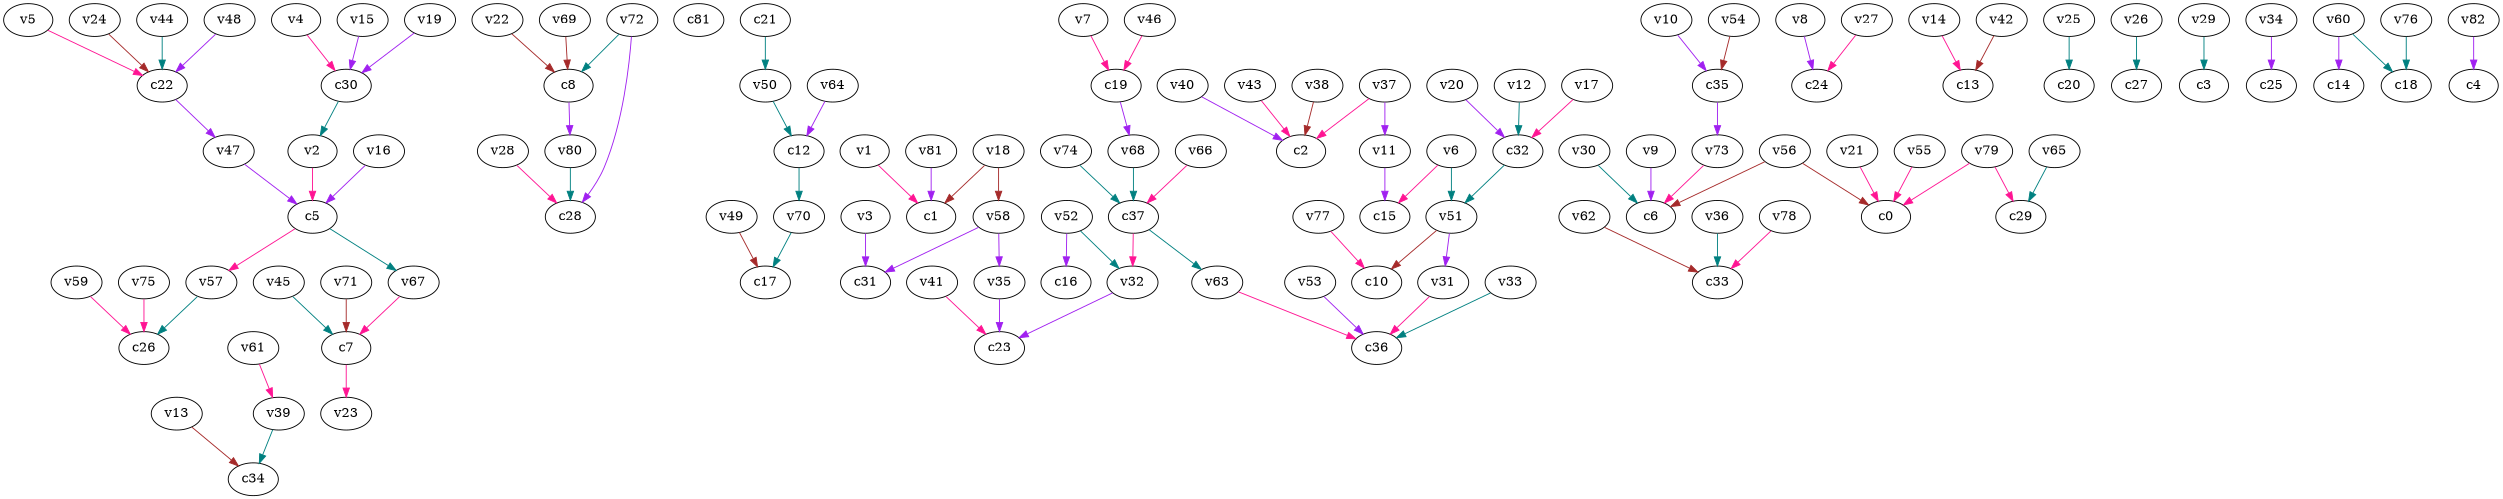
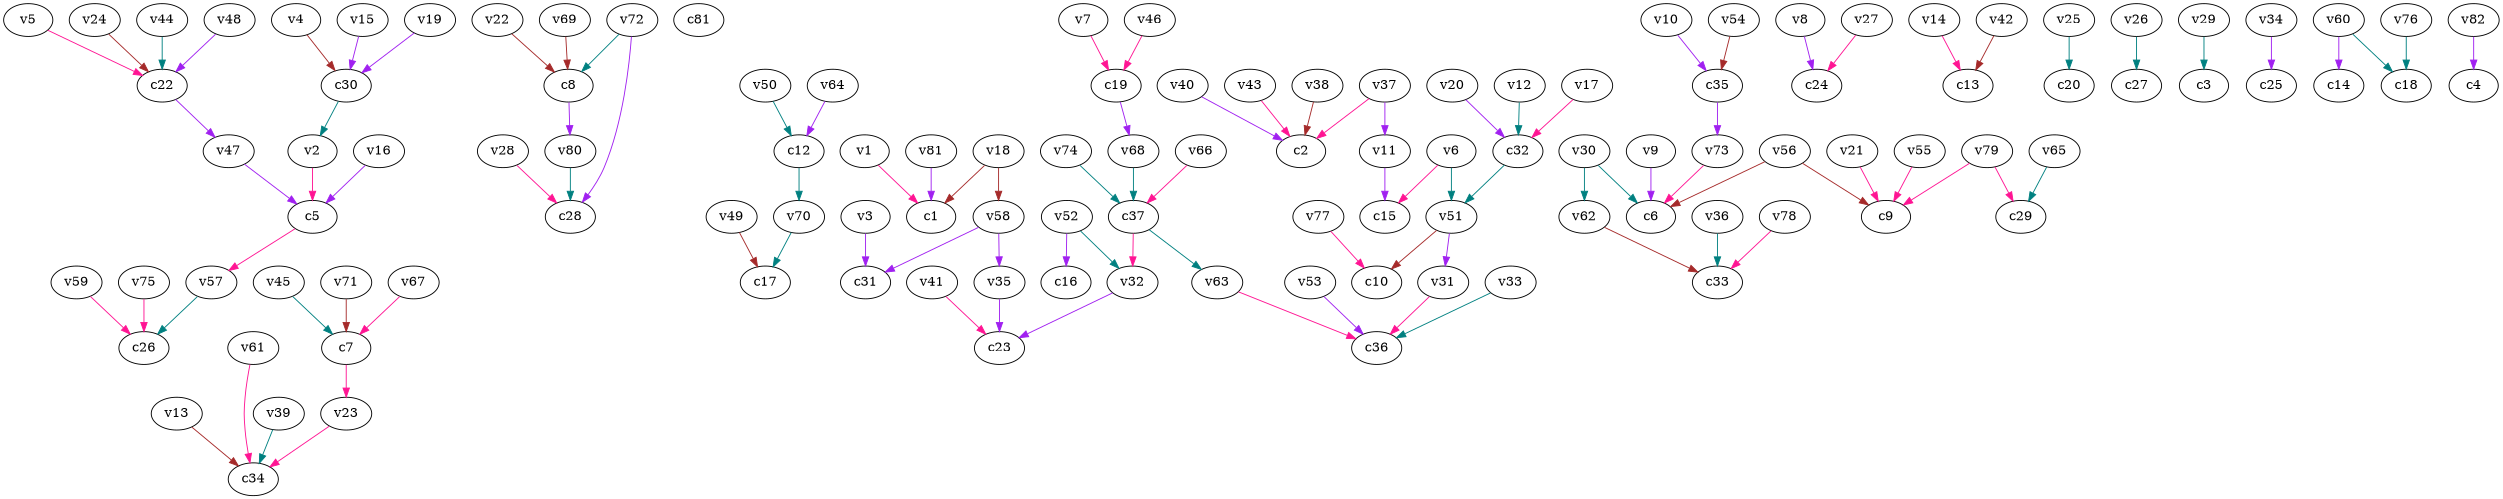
node "c21": removed
edge "v4" -> "c30": color deeppink -> brown
edge "v30" -> "v62": added
node "c0": label "c0" -> "c9"
edge "c5" -> "v67": removed
edge "v61" -> "v39": now "v61" -> "c34"
edge "v23" -> "c34": added
